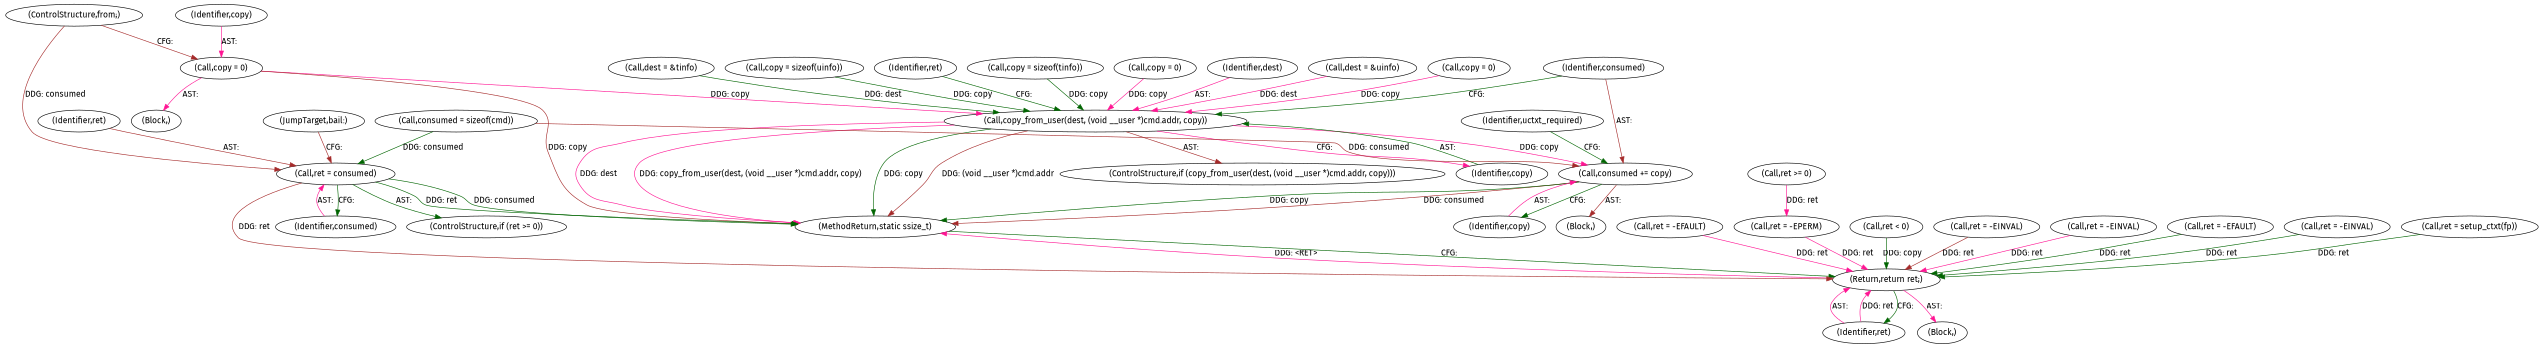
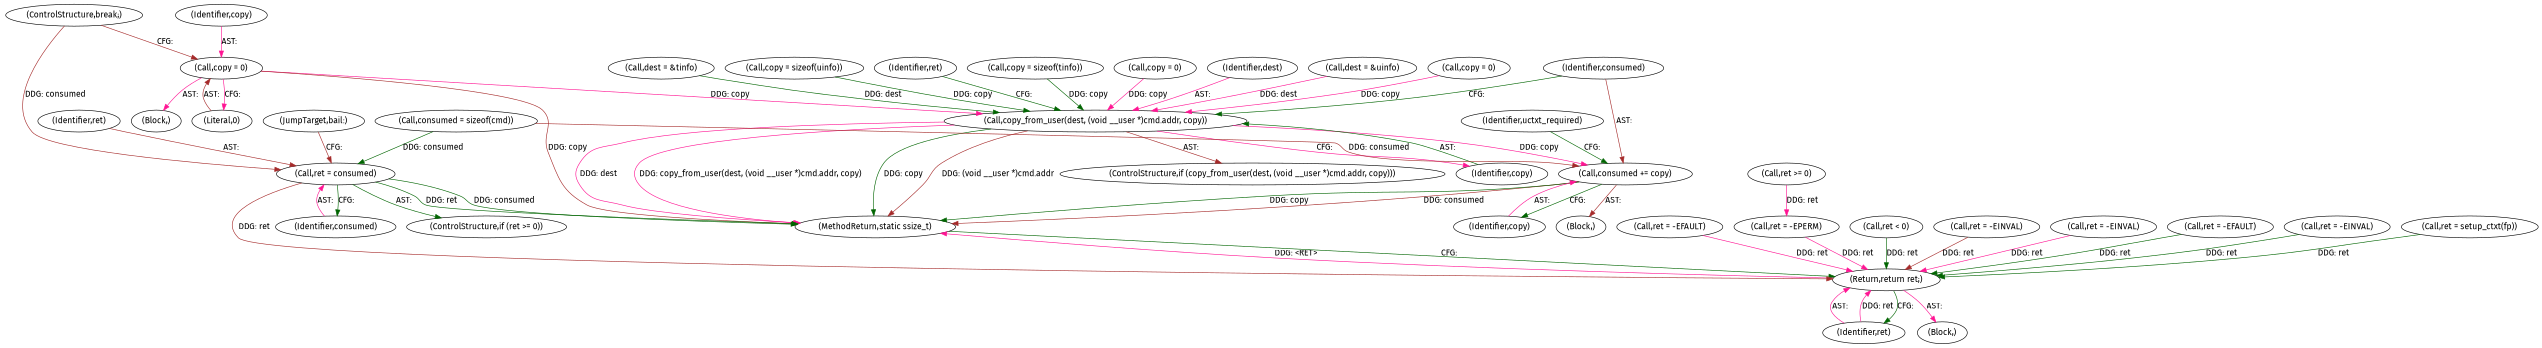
node "(ControlStructure,from;)": label "(ControlStructure,from;)" -> "(ControlStructure,break;)"
node "(Literal,0)": added
edge "(Call,ret < 0)" -> "(Return,return ret;)": label "DDG: copy" -> "DDG: ret"
